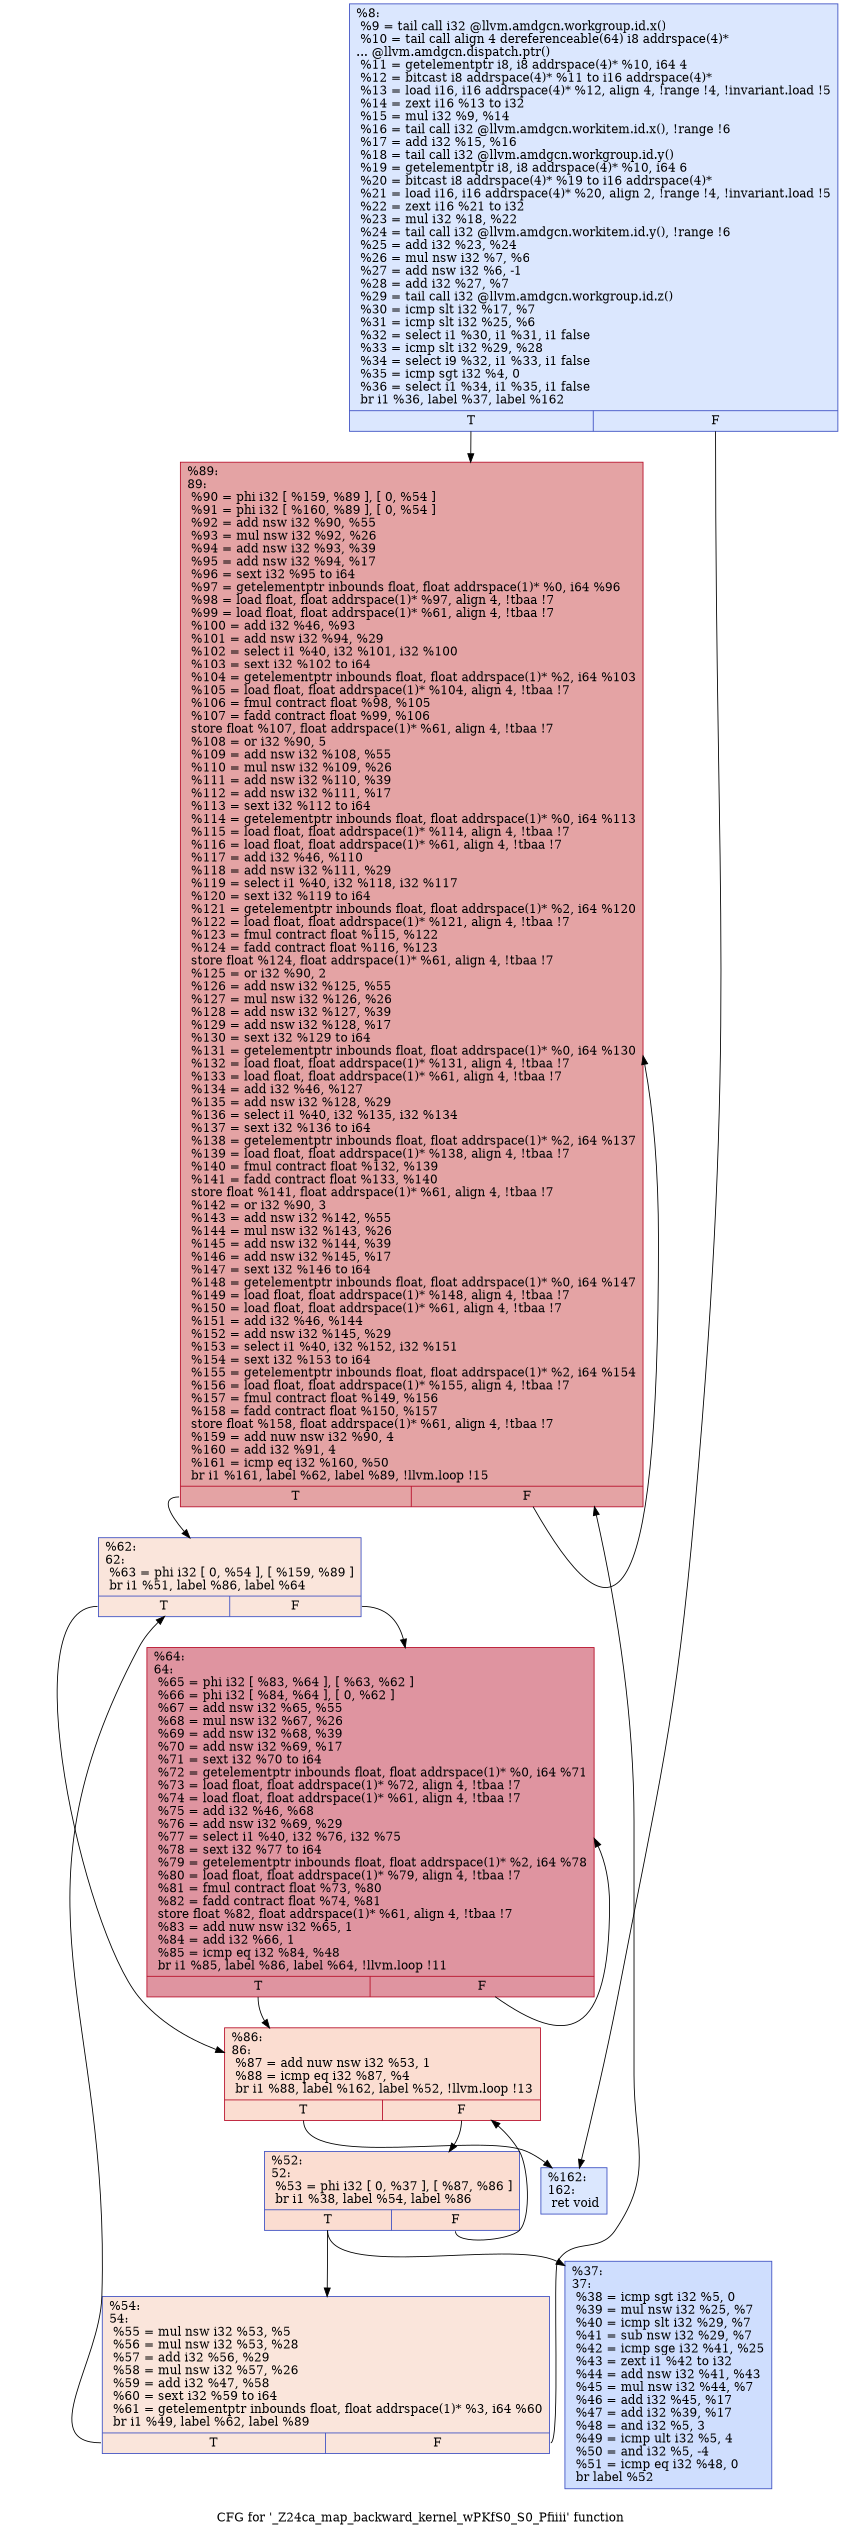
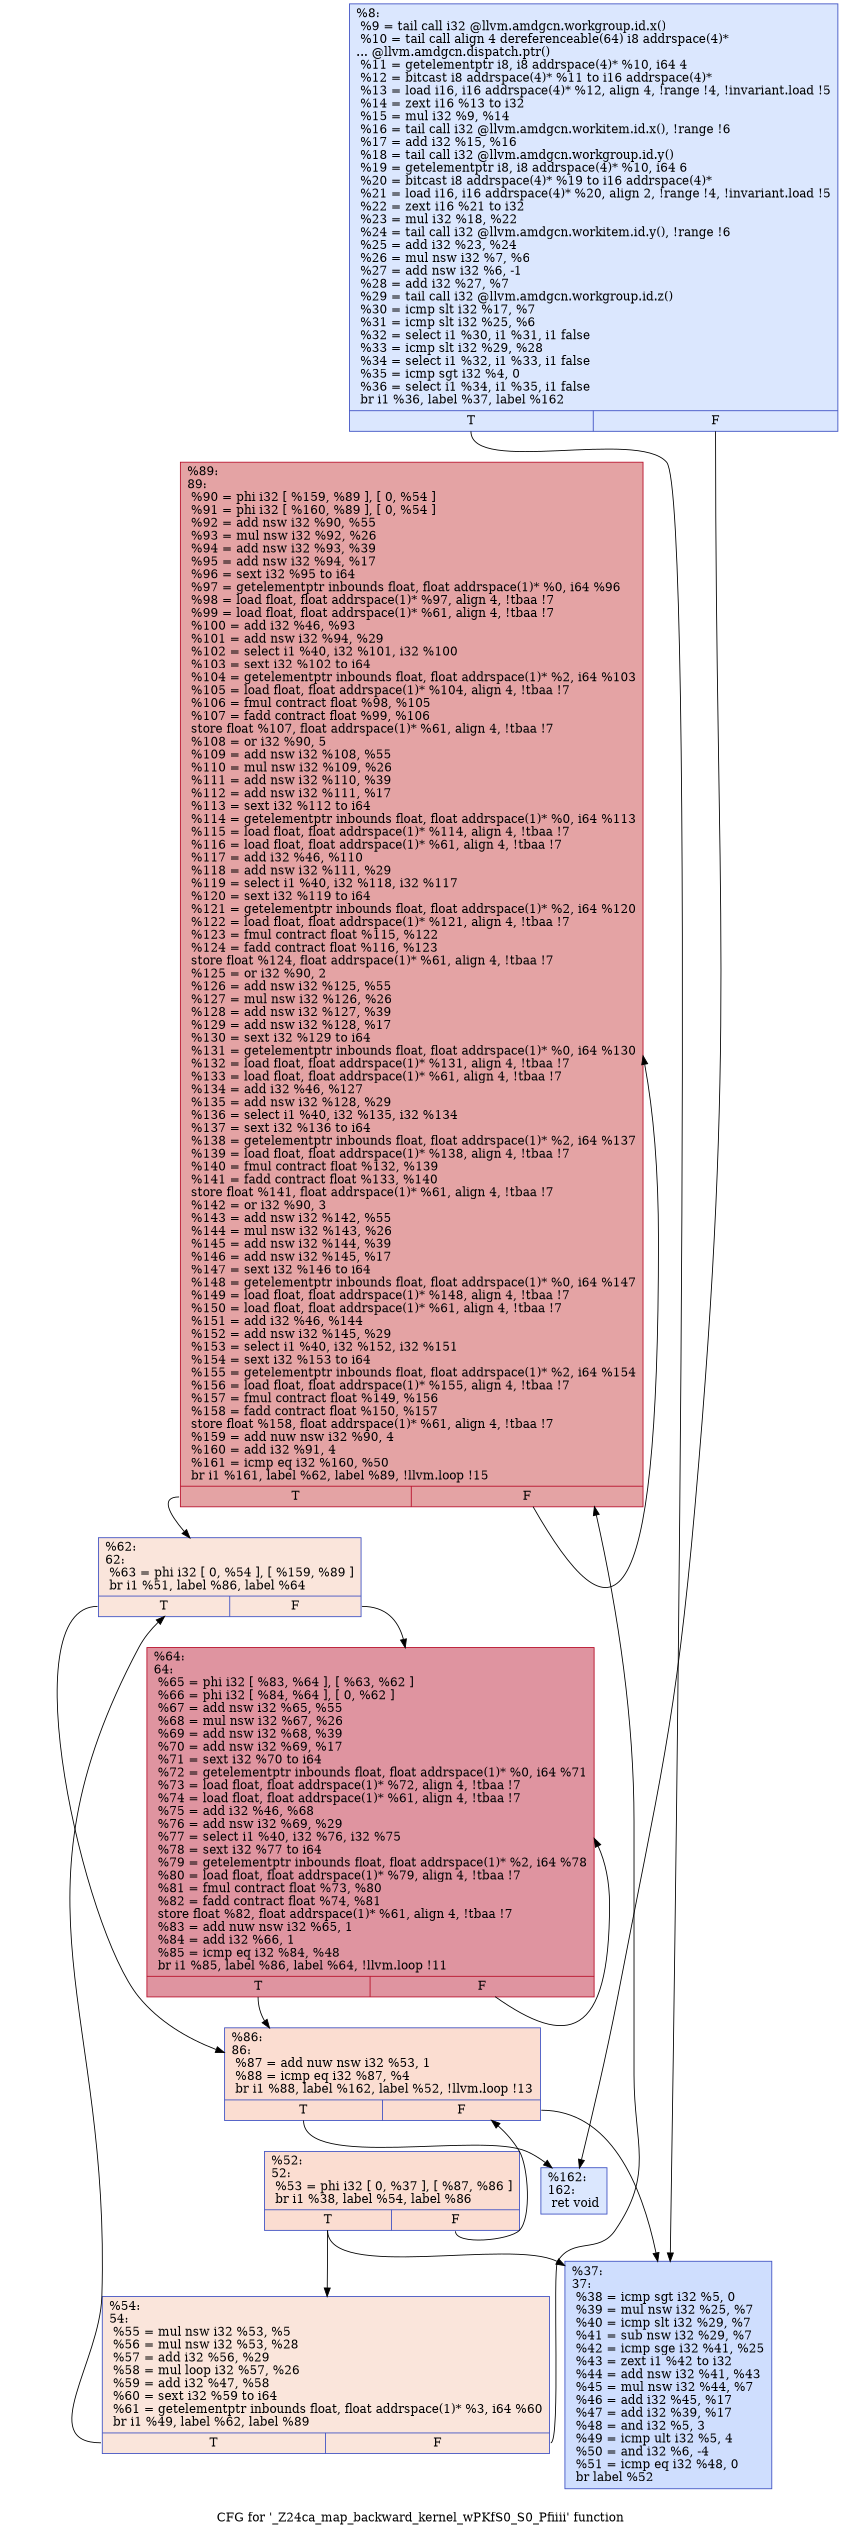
node "%8:": text "%34 = select i9 %32, i1 %33, i1 false" -> "%34 = select i1 %32, i1 %33, i1 false"
edge "%8:" -> "%89:": now "%8:" -> "%37:"
node "%86:": color #b70d28ff -> #3d50c3ff
edge "%86:" -> "%52:": now "%86:" -> "%37:"
node "%54:": text "%58 = mul nsw i32 %57, %26" -> "%58 = mul loop i32 %57, %26"
node "%37:": text "%50 = and i32 %5, -4" -> "%50 = and i32 %6, -4"
